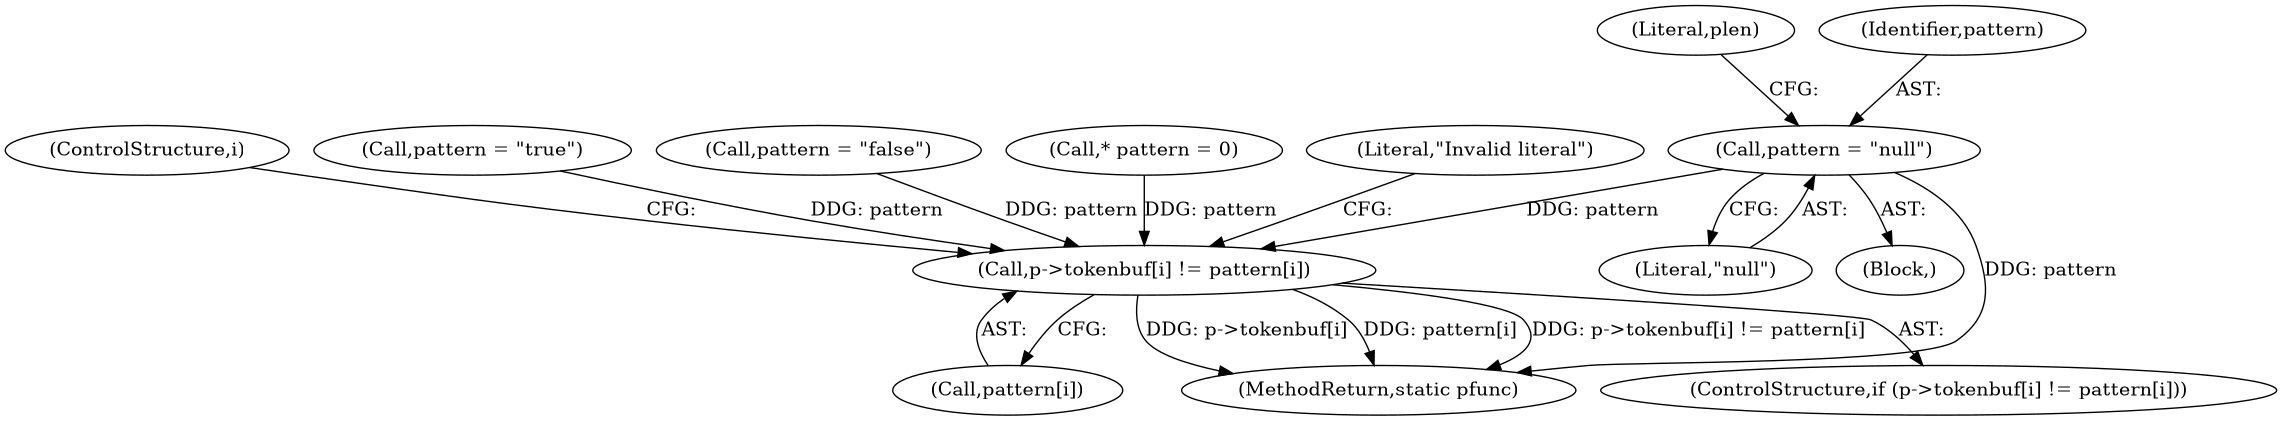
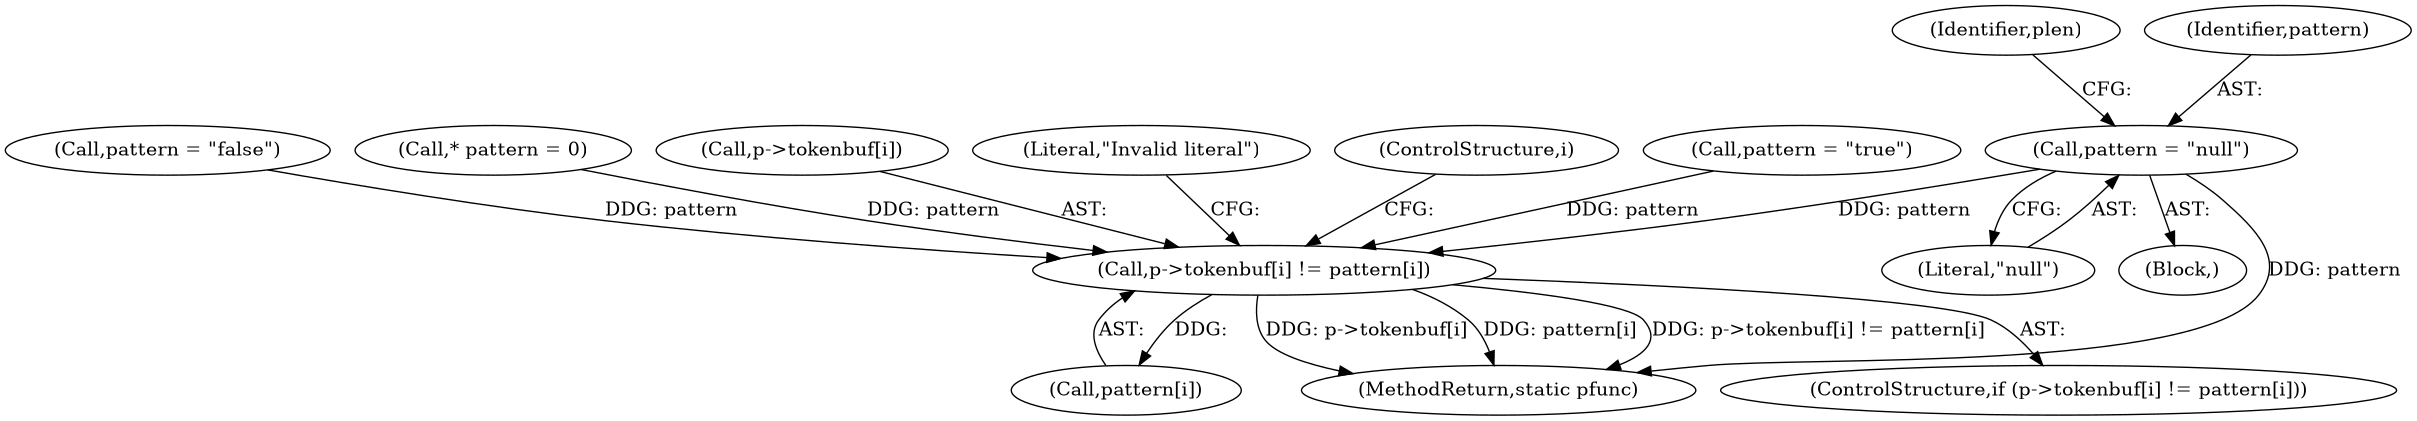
node "(Literal,plen)": label "(Literal,plen)" -> "(Identifier,plen)"
node "(Call,p->tokenbuf[i])": added
edge "(Call,p->tokenbuf[i] != pattern[i])" -> "(Call,pattern[i])": label "CFG: " -> "DDG: "
